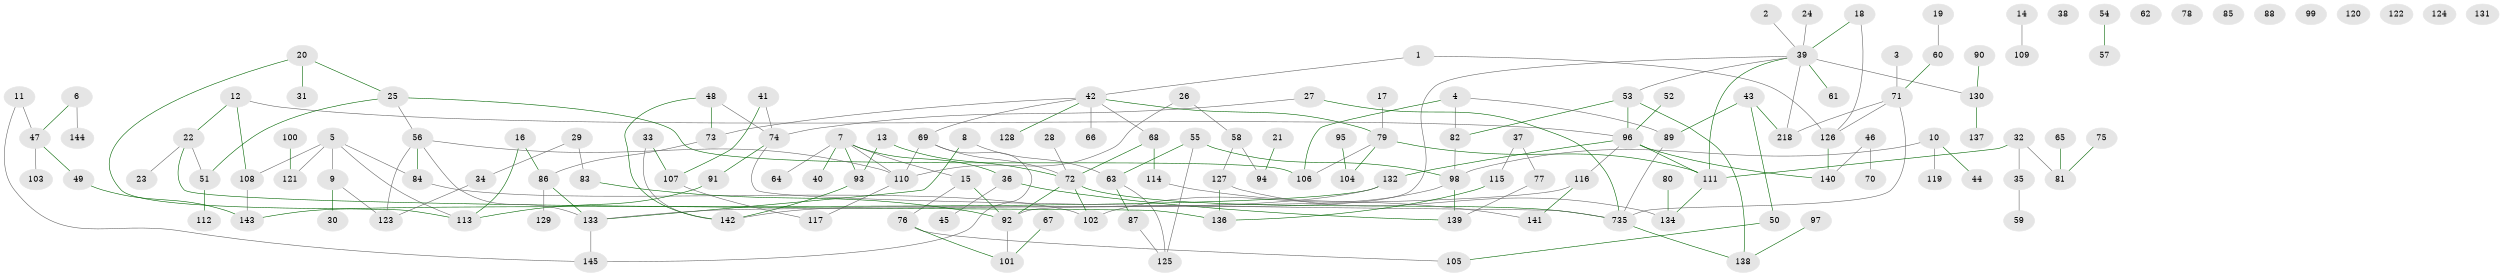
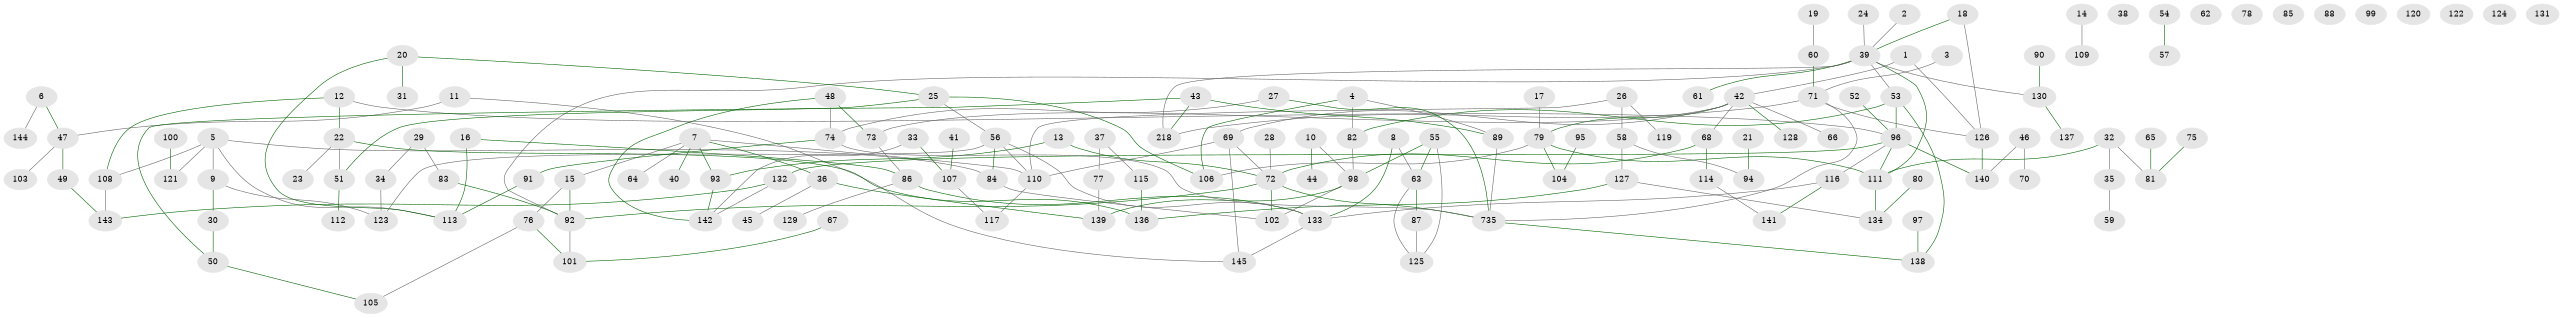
edge "41" -- "74": removed
edge "10" -- "119": now "26" -- "119"
edge "30" -- "50": added
